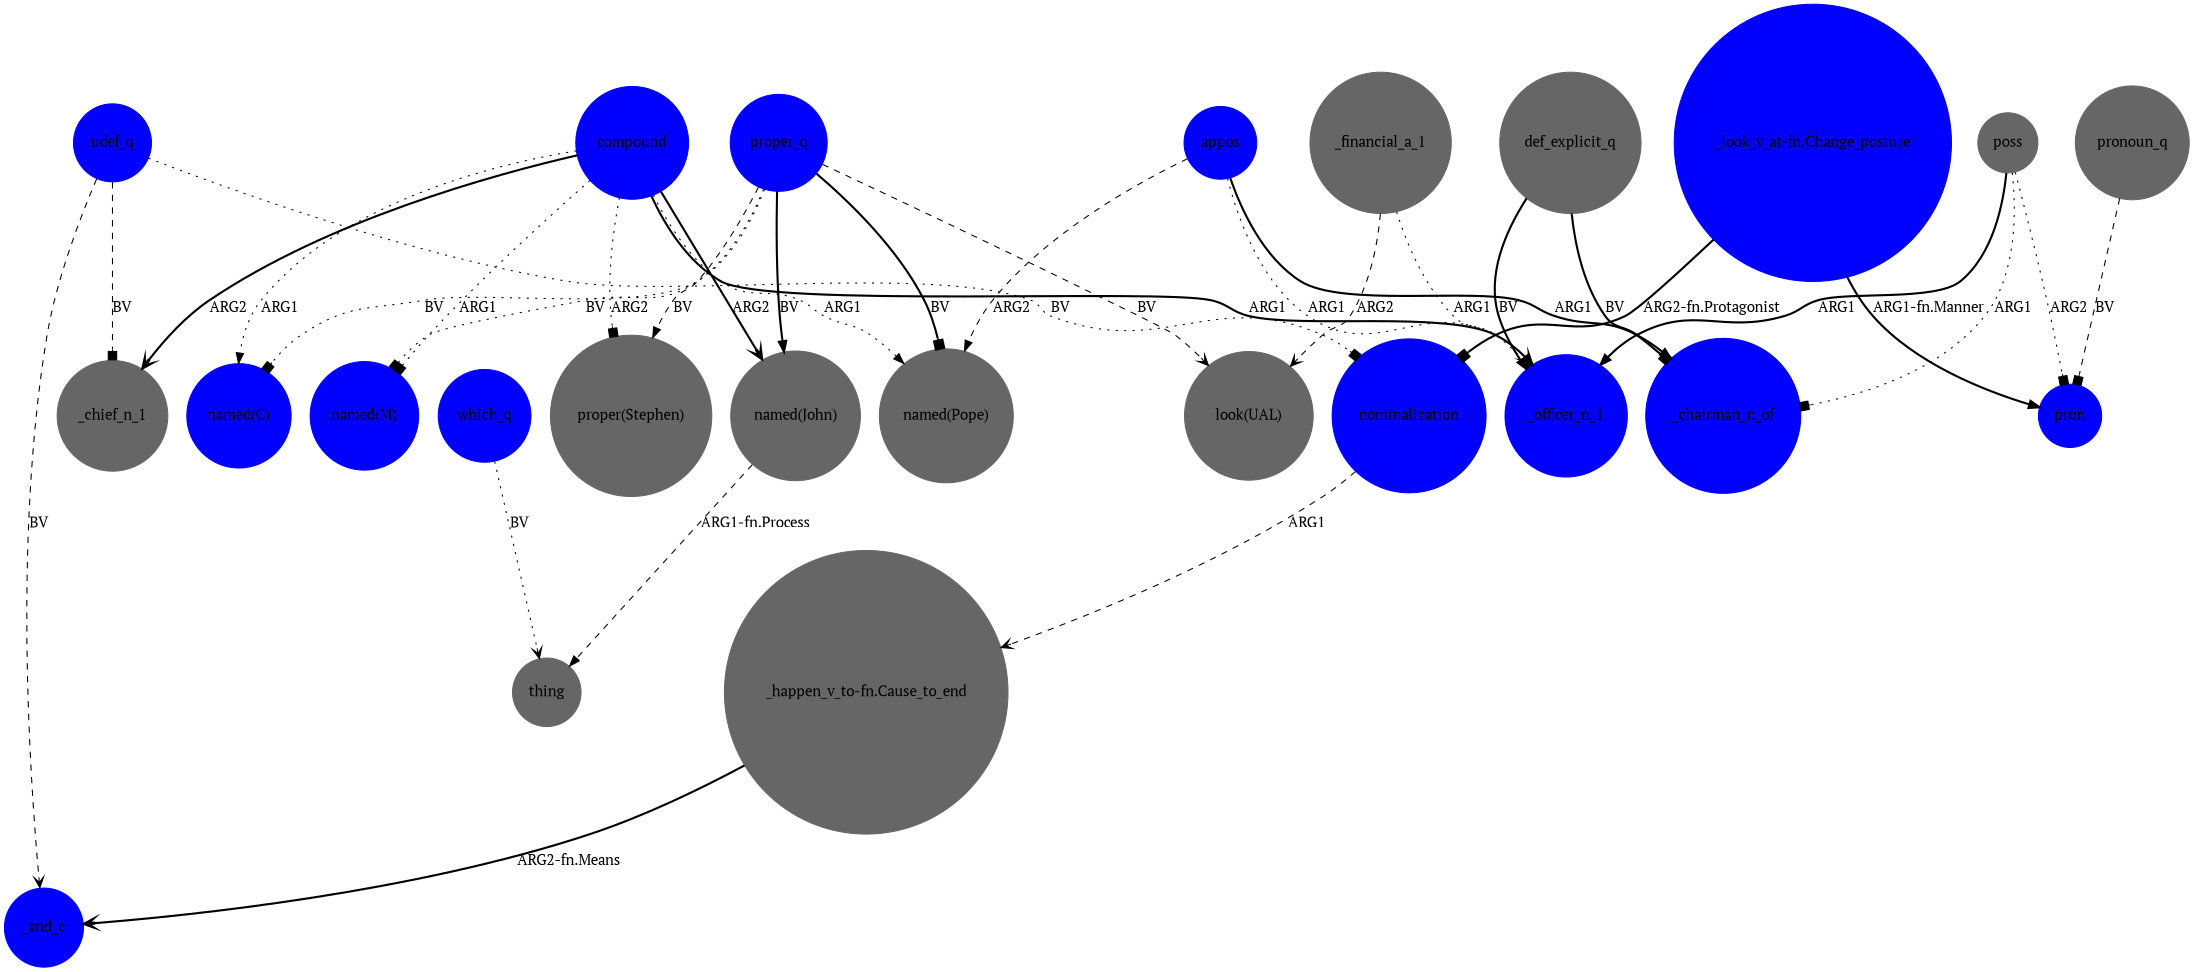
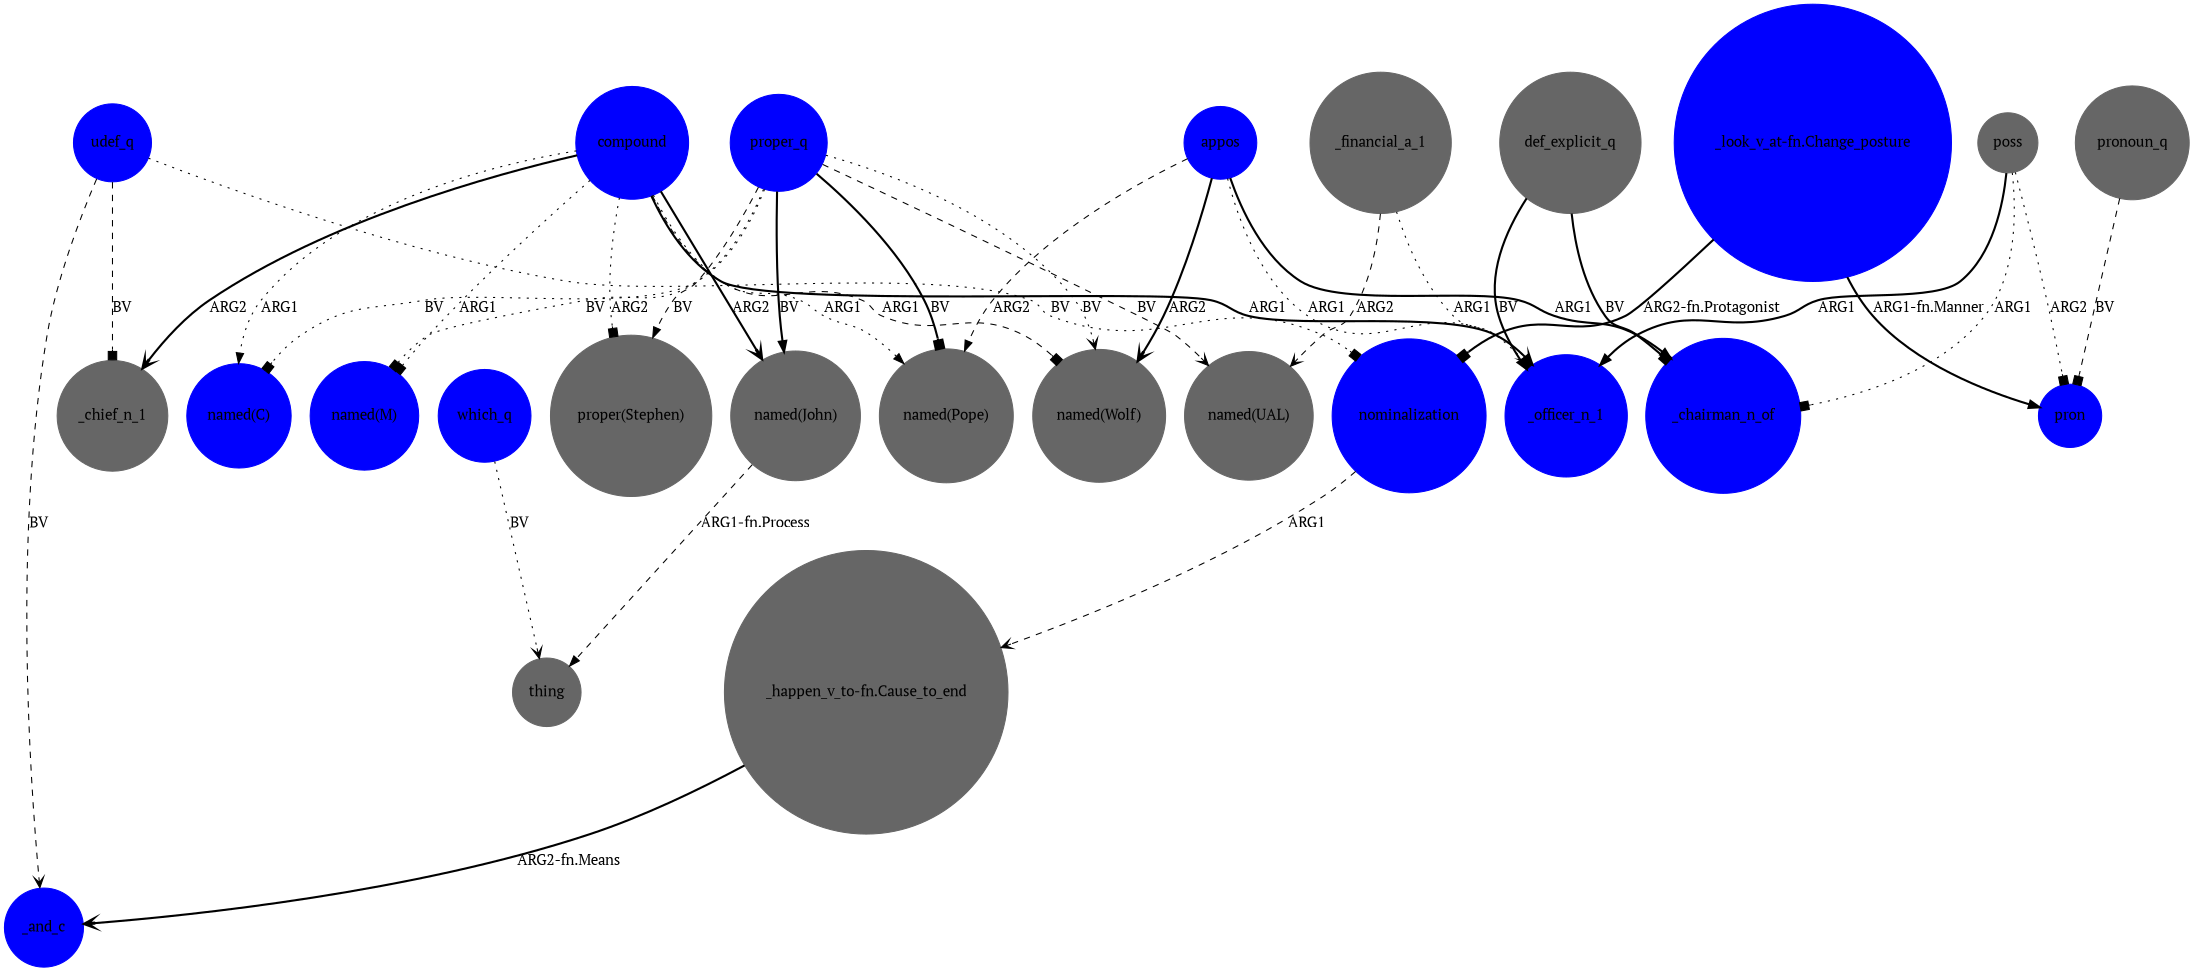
node "named(Wolf)": added
node "look(UAL)": label "look(UAL)" -> "named(UAL)"
